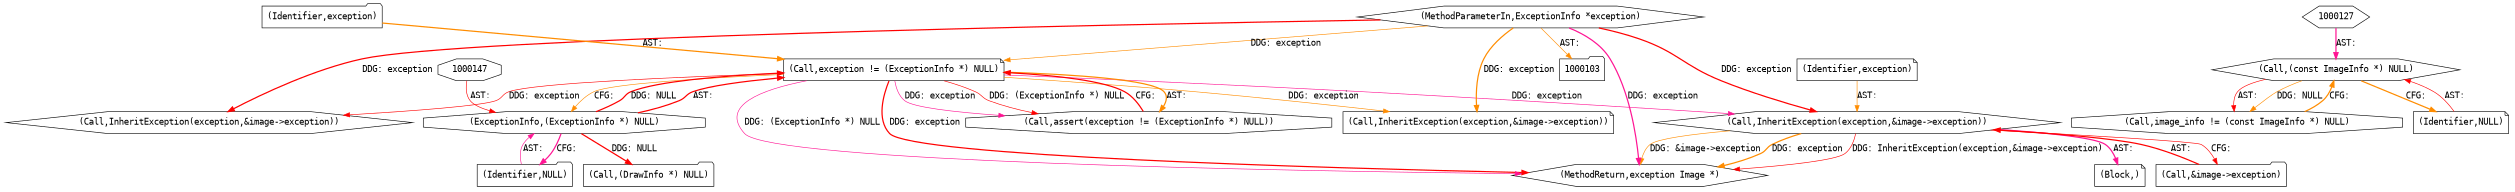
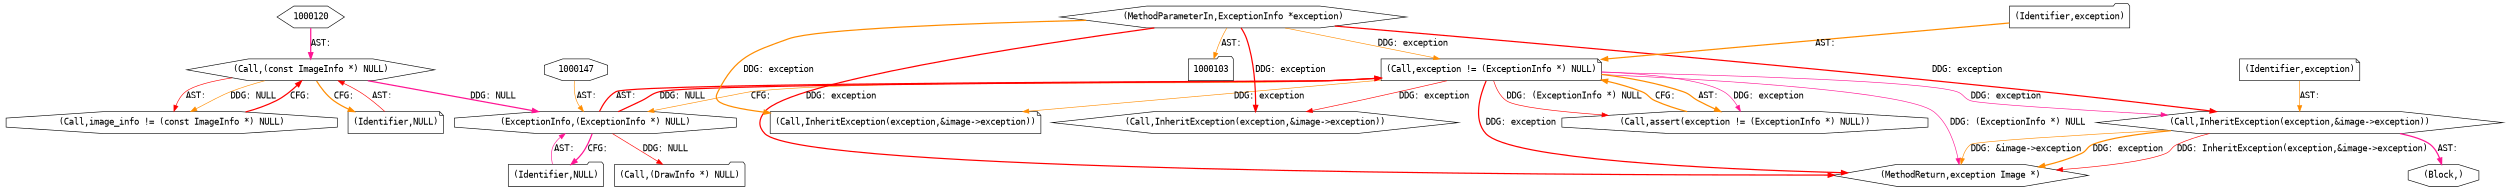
node "1000127": label "1000127" -> "1000120"
edge "(Call,assert(exception != (ExceptionInfo *) NULL))" -> "(Call,exception != (ExceptionInfo *) NULL)": color red -> darkorange
edge "(MethodParameterIn,ExceptionInfo *exception)" -> "(MethodReturn,exception Image *)": color deeppink -> red
edge "(Call,(const ImageInfo *) NULL)" -> "(ExceptionInfo,(ExceptionInfo *) NULL)": added, label "DDG: NULL"
edge "1000147" -> "(ExceptionInfo,(ExceptionInfo *) NULL)": color red -> darkorange
edge "(Call,image_info != (const ImageInfo *) NULL)" -> "(Call,(const ImageInfo *) NULL)": color darkorange -> red
edge "(ExceptionInfo,(ExceptionInfo *) NULL)" -> "(Call,(DrawInfo *) NULL)": style bold -> solid
node "(Block,)": shape note -> octagon
node "(Call,&image->exception)": removed
